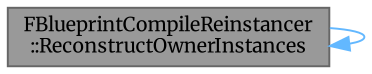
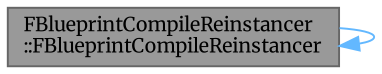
node "FBlueprintCompileReinstancer ::ReconstructOwnerInstances": label "FBlueprintCompileReinstancer ::ReconstructOwnerInstances" -> "FBlueprintCompileReinstancer ::FBlueprintCompileReinstancer"
